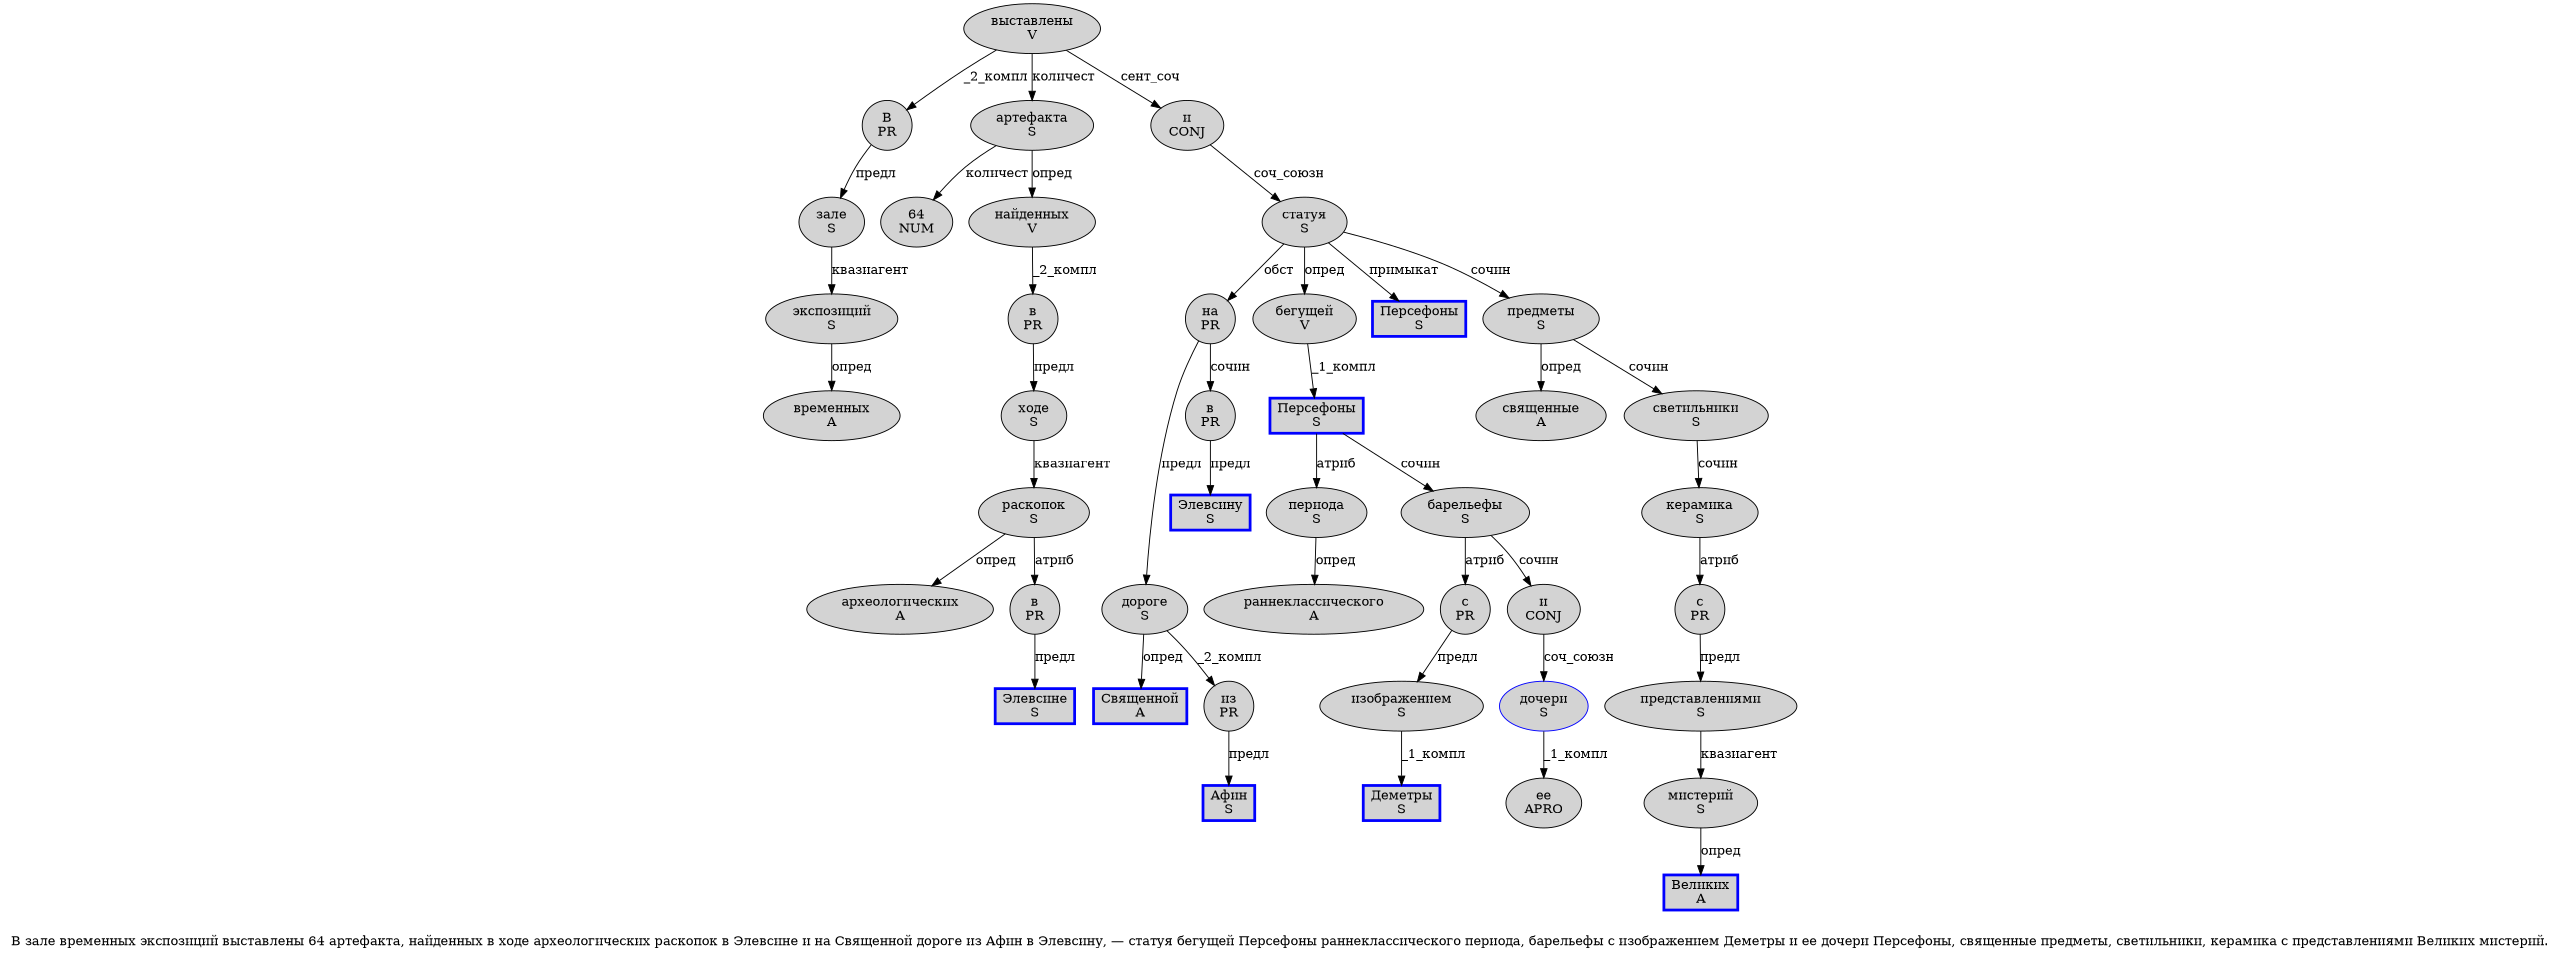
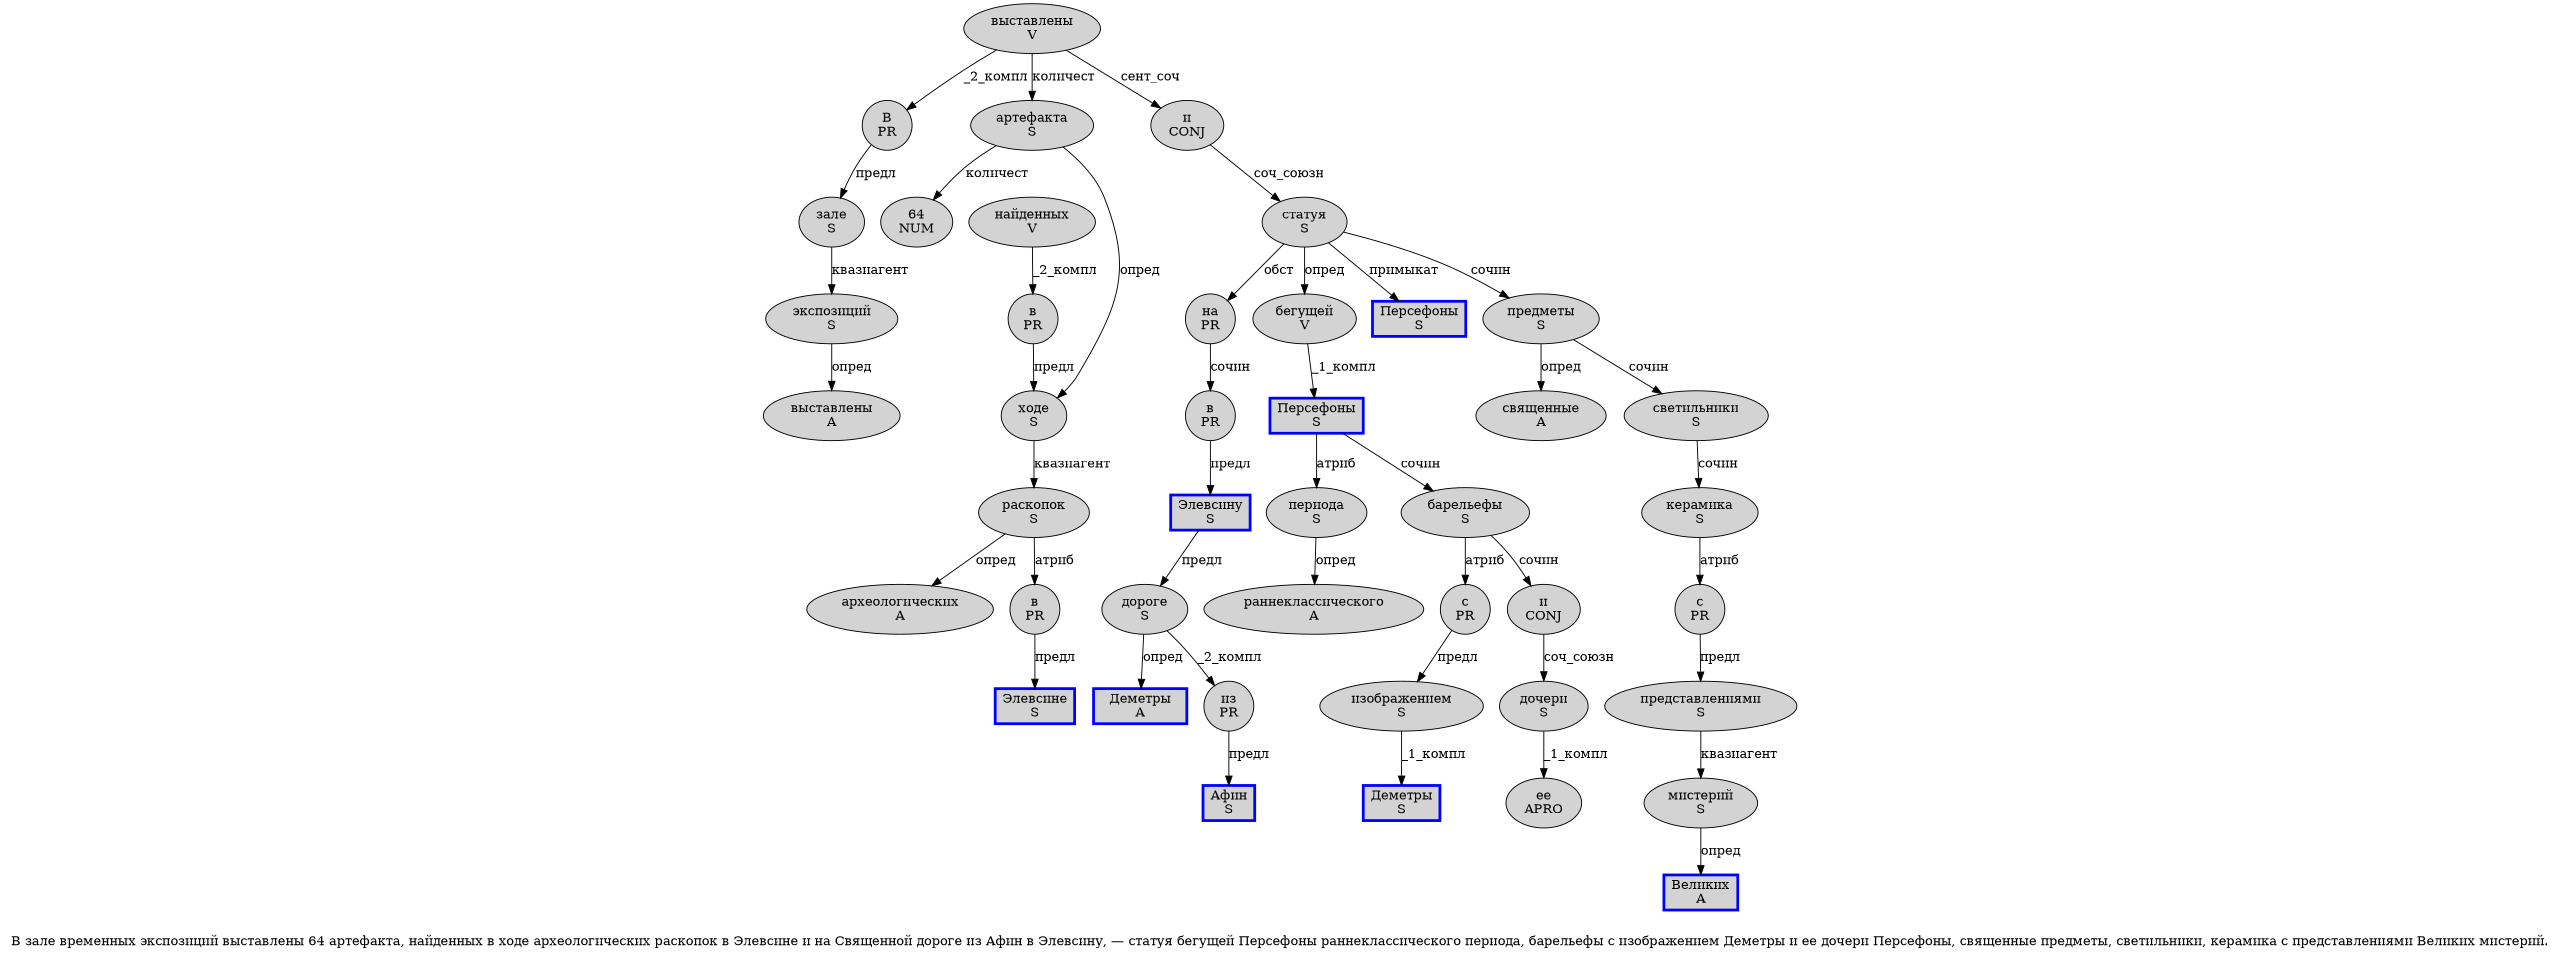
edge "артефакта S" -> "найденных V": now "артефакта S" -> "ходе S"
node "временных A": label "временных A" -> "выставлены A"
edge "на PR" -> "дороге S": now "Элевсину S" -> "дороге S"
node "Священной A": label "Священной A" -> "Деметры A"
node "дочери S": color blue -> black
